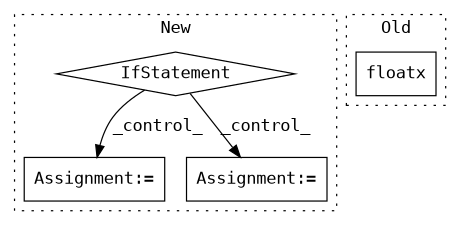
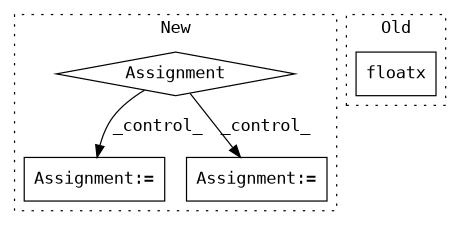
node "IfStatement": label "IfStatement" -> "Assignment"
